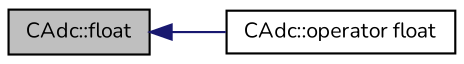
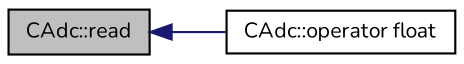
node "CAdc::float": label "CAdc::float" -> "CAdc::read"
